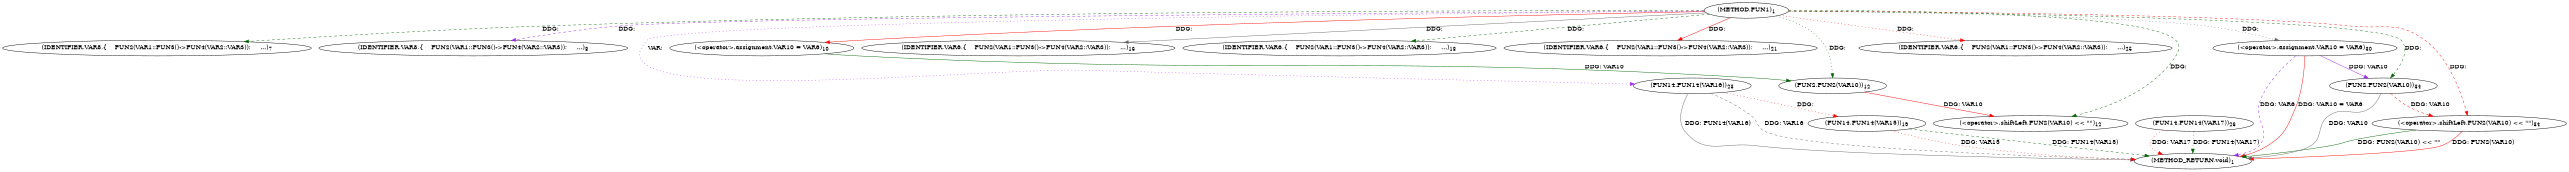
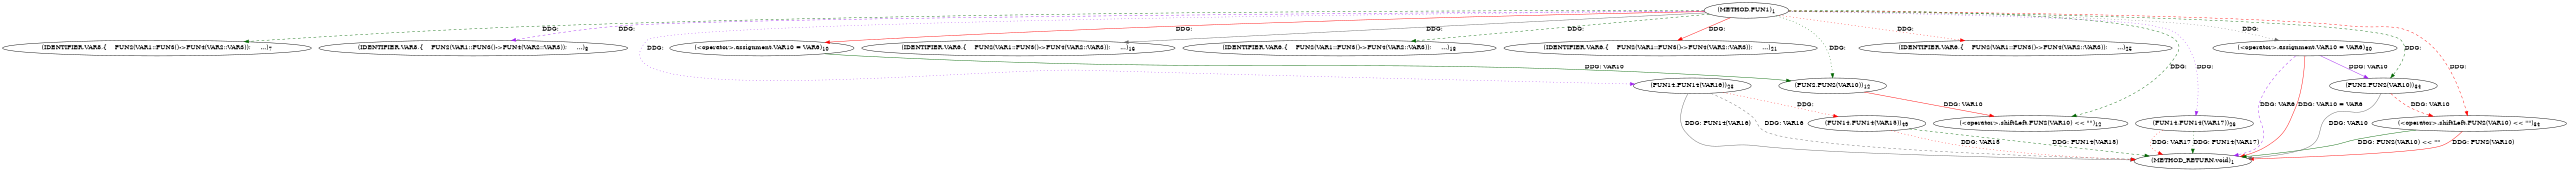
edge "(METHOD,FUN1)" -> "(FUN14,FUN14(VAR17))": added, label "DDG:"
edge "(METHOD,FUN1)" -> "(FUN14,FUN14(VAR16))": label "VAR: " -> "DDG: "
node "(FUN14,FUN14(VAR15))": text "19" -> "49"
